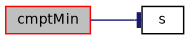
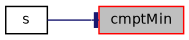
edge "cmptMin" -> "s": reversed
